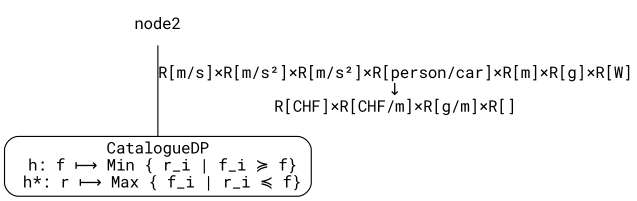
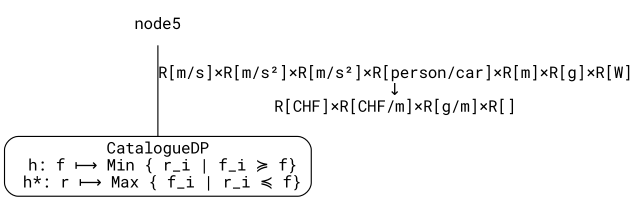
node "node2": label "node2" -> "node5"
